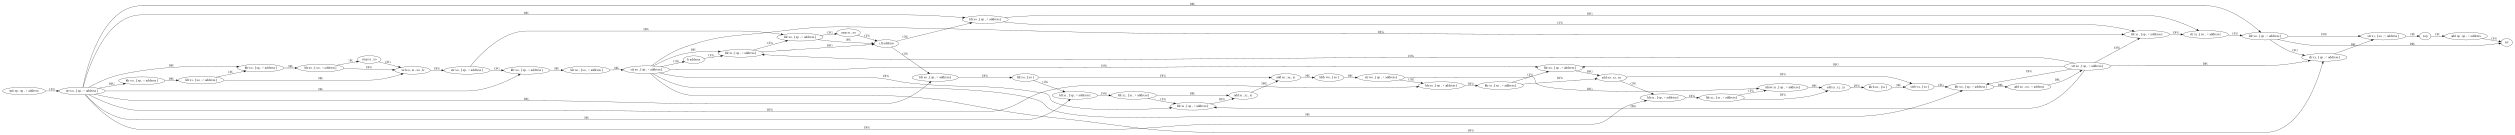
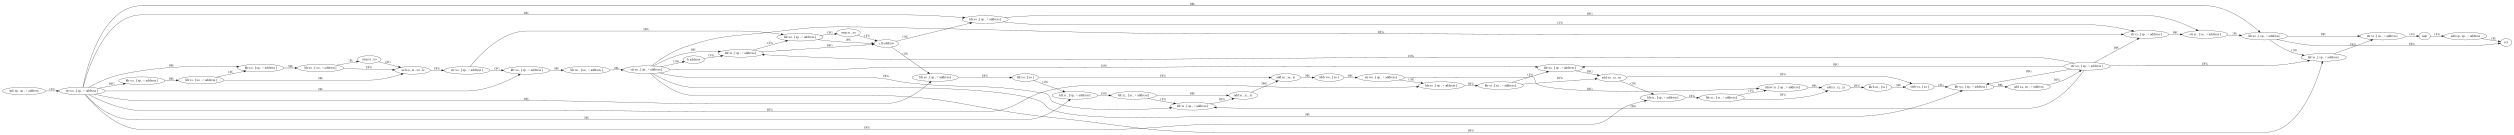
node "add x0 , x0 , # address": label "add x0 , x0 , # address" -> "add x4 , x0 , # address"
